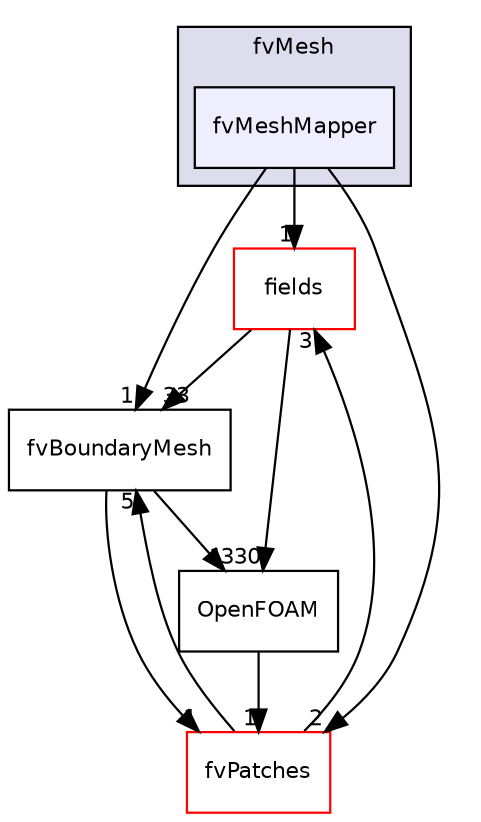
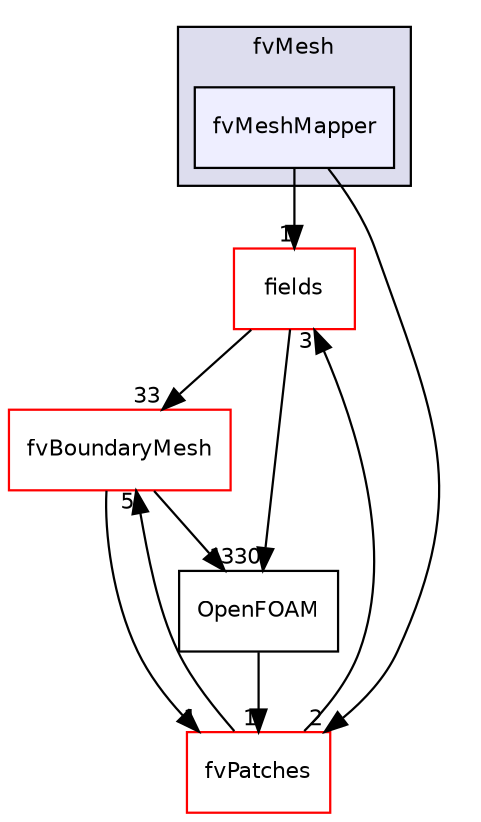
edge "fvMeshMapper" -> "fvBoundaryMesh": removed
node "fvBoundaryMesh": color black -> red
